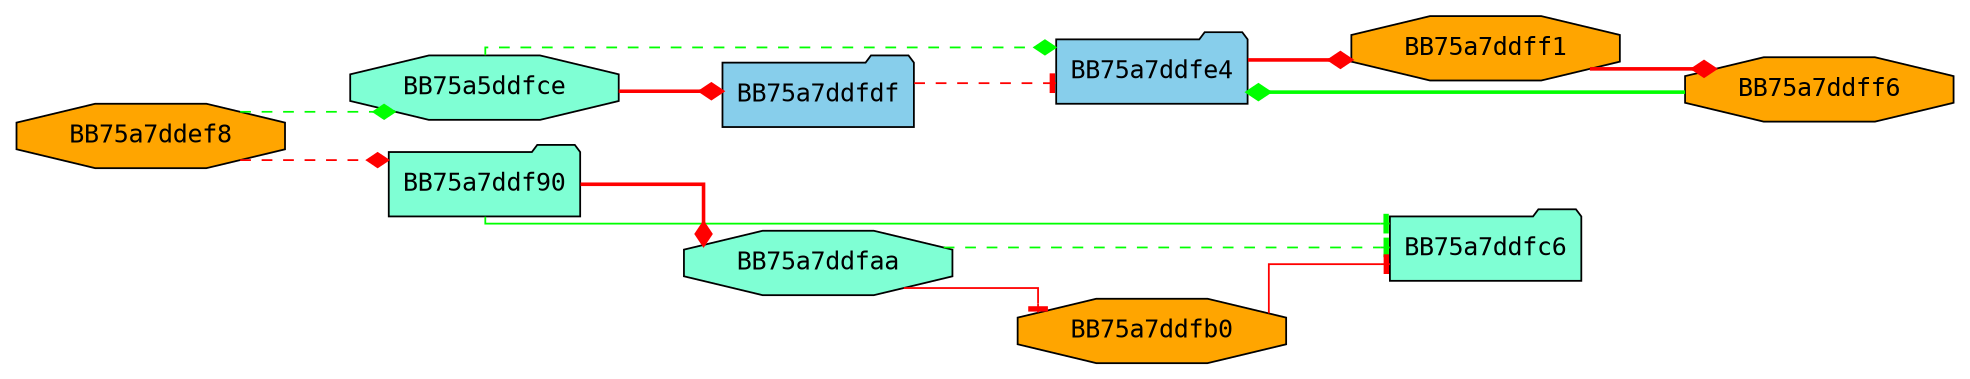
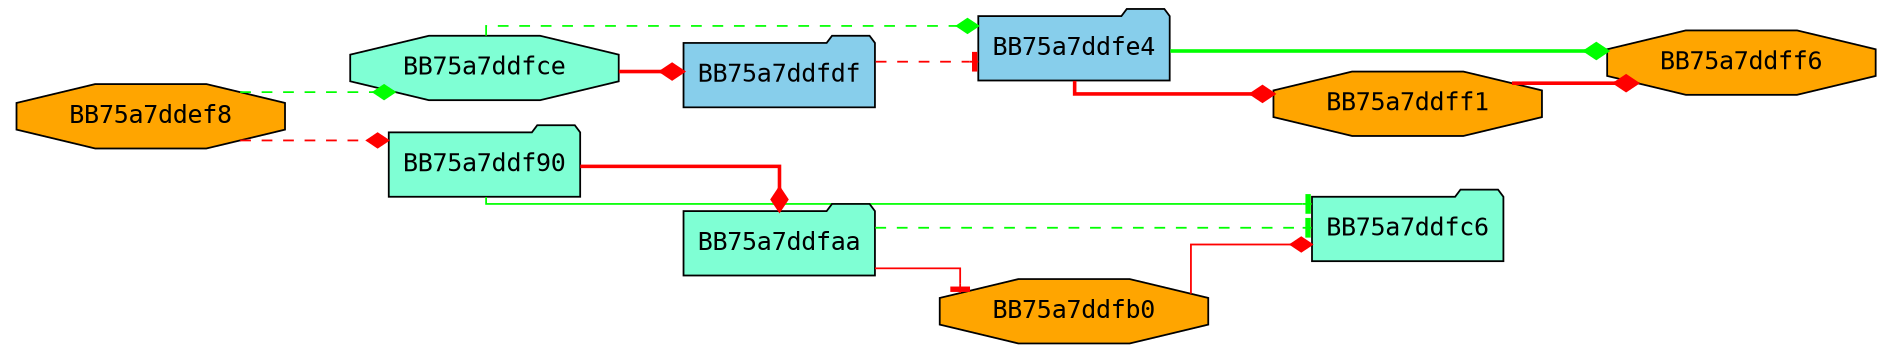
node "BB75a5ddfce": label "BB75a5ddfce" -> "BB75a7ddfce"
edge "BB75a7ddff6" -> "BB75a7ddfe4": reversed
node "BB75a7ddfaa": shape octagon -> folder
edge "BB75a7ddfb0" -> "BB75a7ddfc6": arrowhead tee -> diamond
